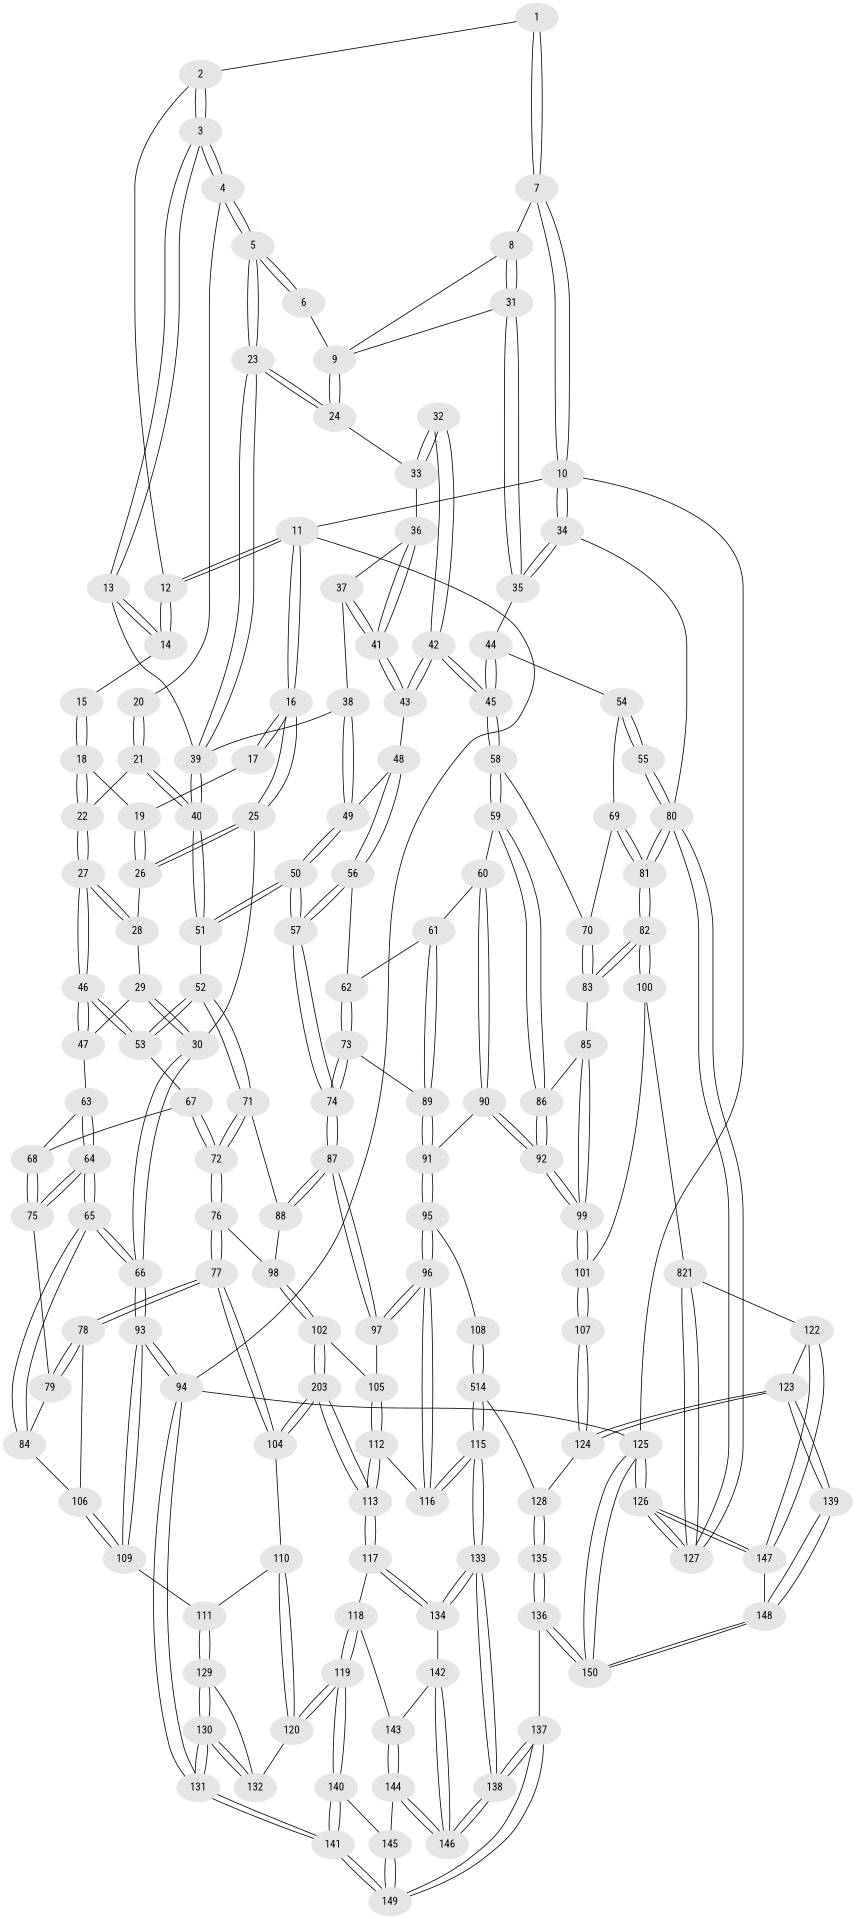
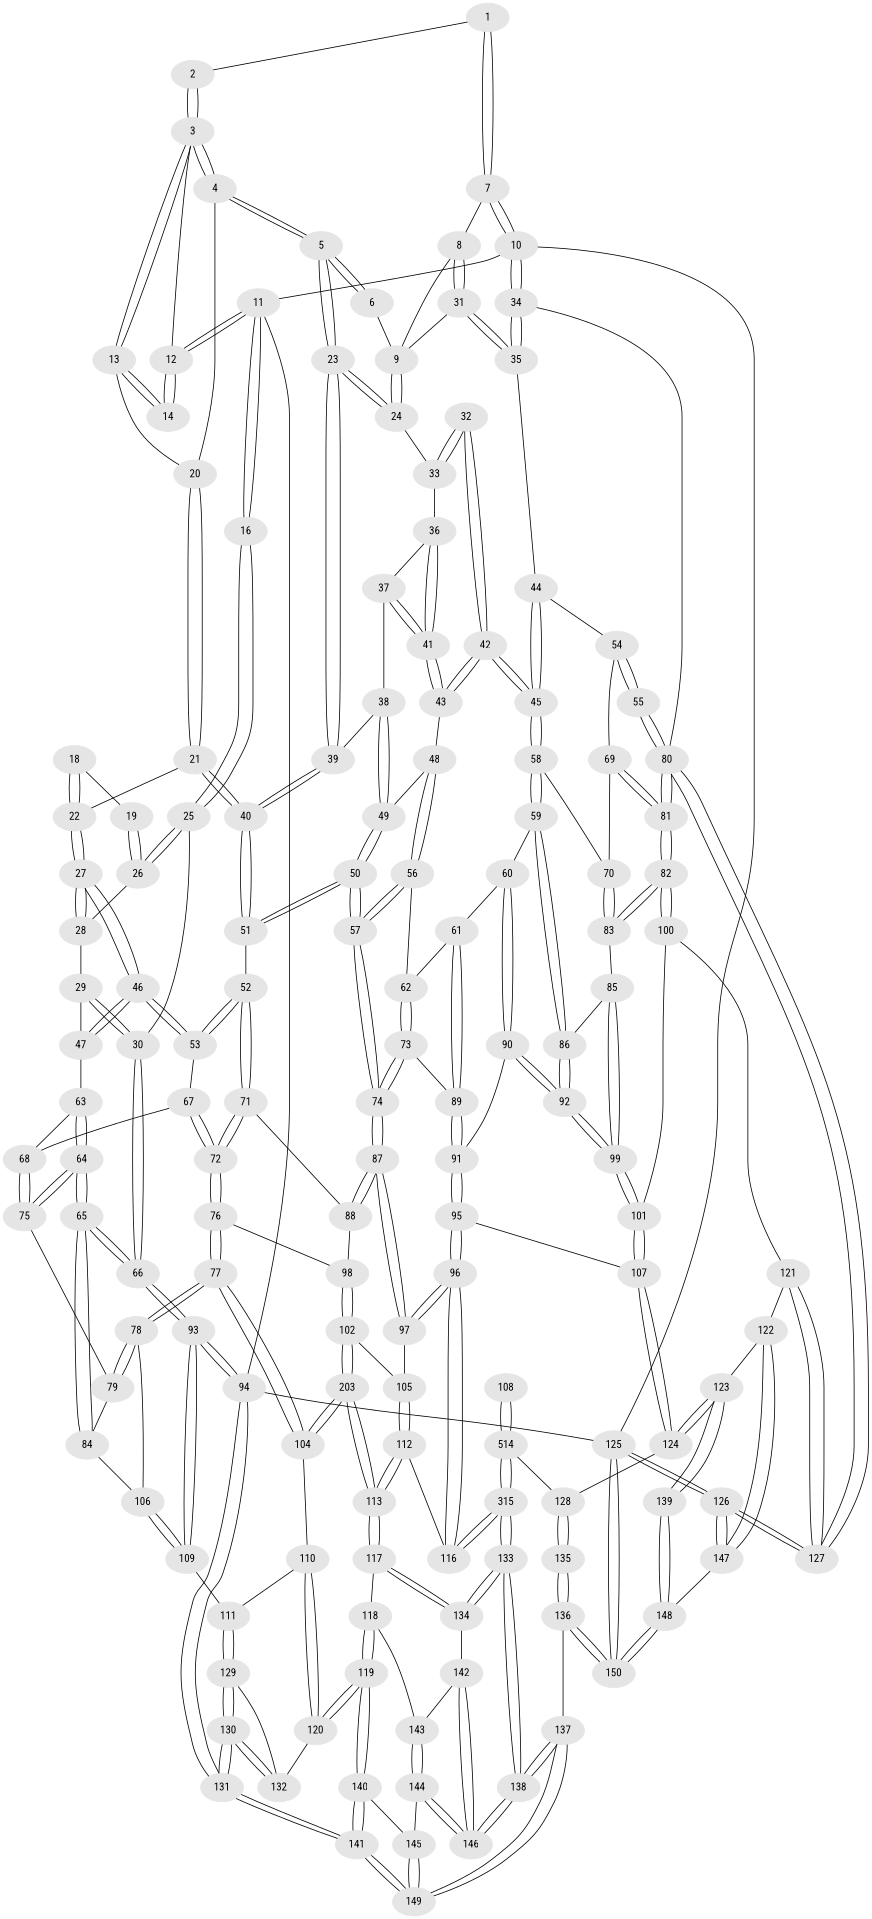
edge "2" -- "12": now "3" -- "12"
edge "13" -- "39": now "13" -- "20"
node "15": removed
node "17": removed
edge "95" -- "108": now "95" -- "107"
node "821": label "821" -> "121"
node "115": label "115" -> "315"
